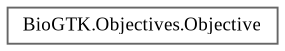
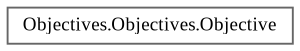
node "BioGTK.Objectives.Objective": label "BioGTK.Objectives.Objective" -> "Objectives.Objectives.Objective"
